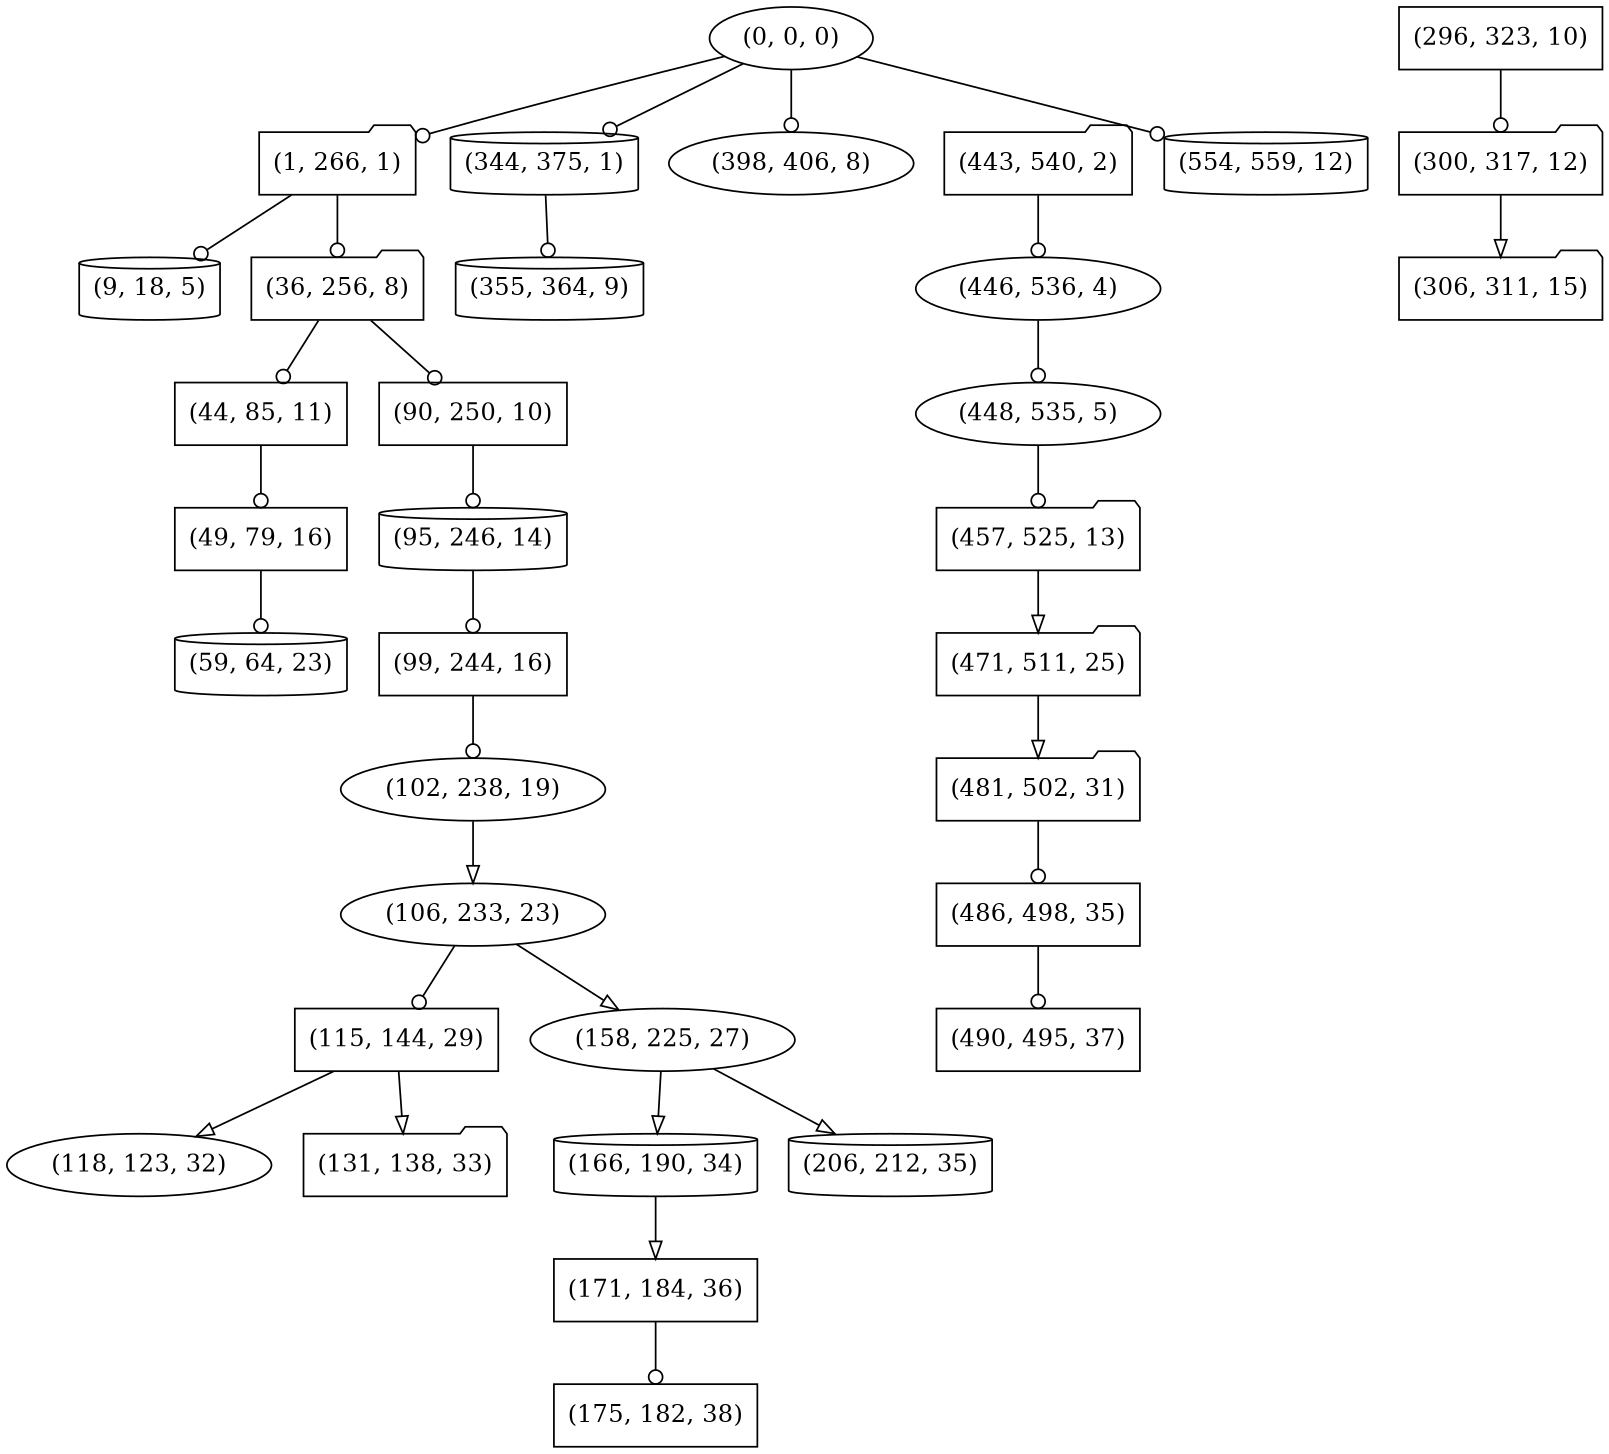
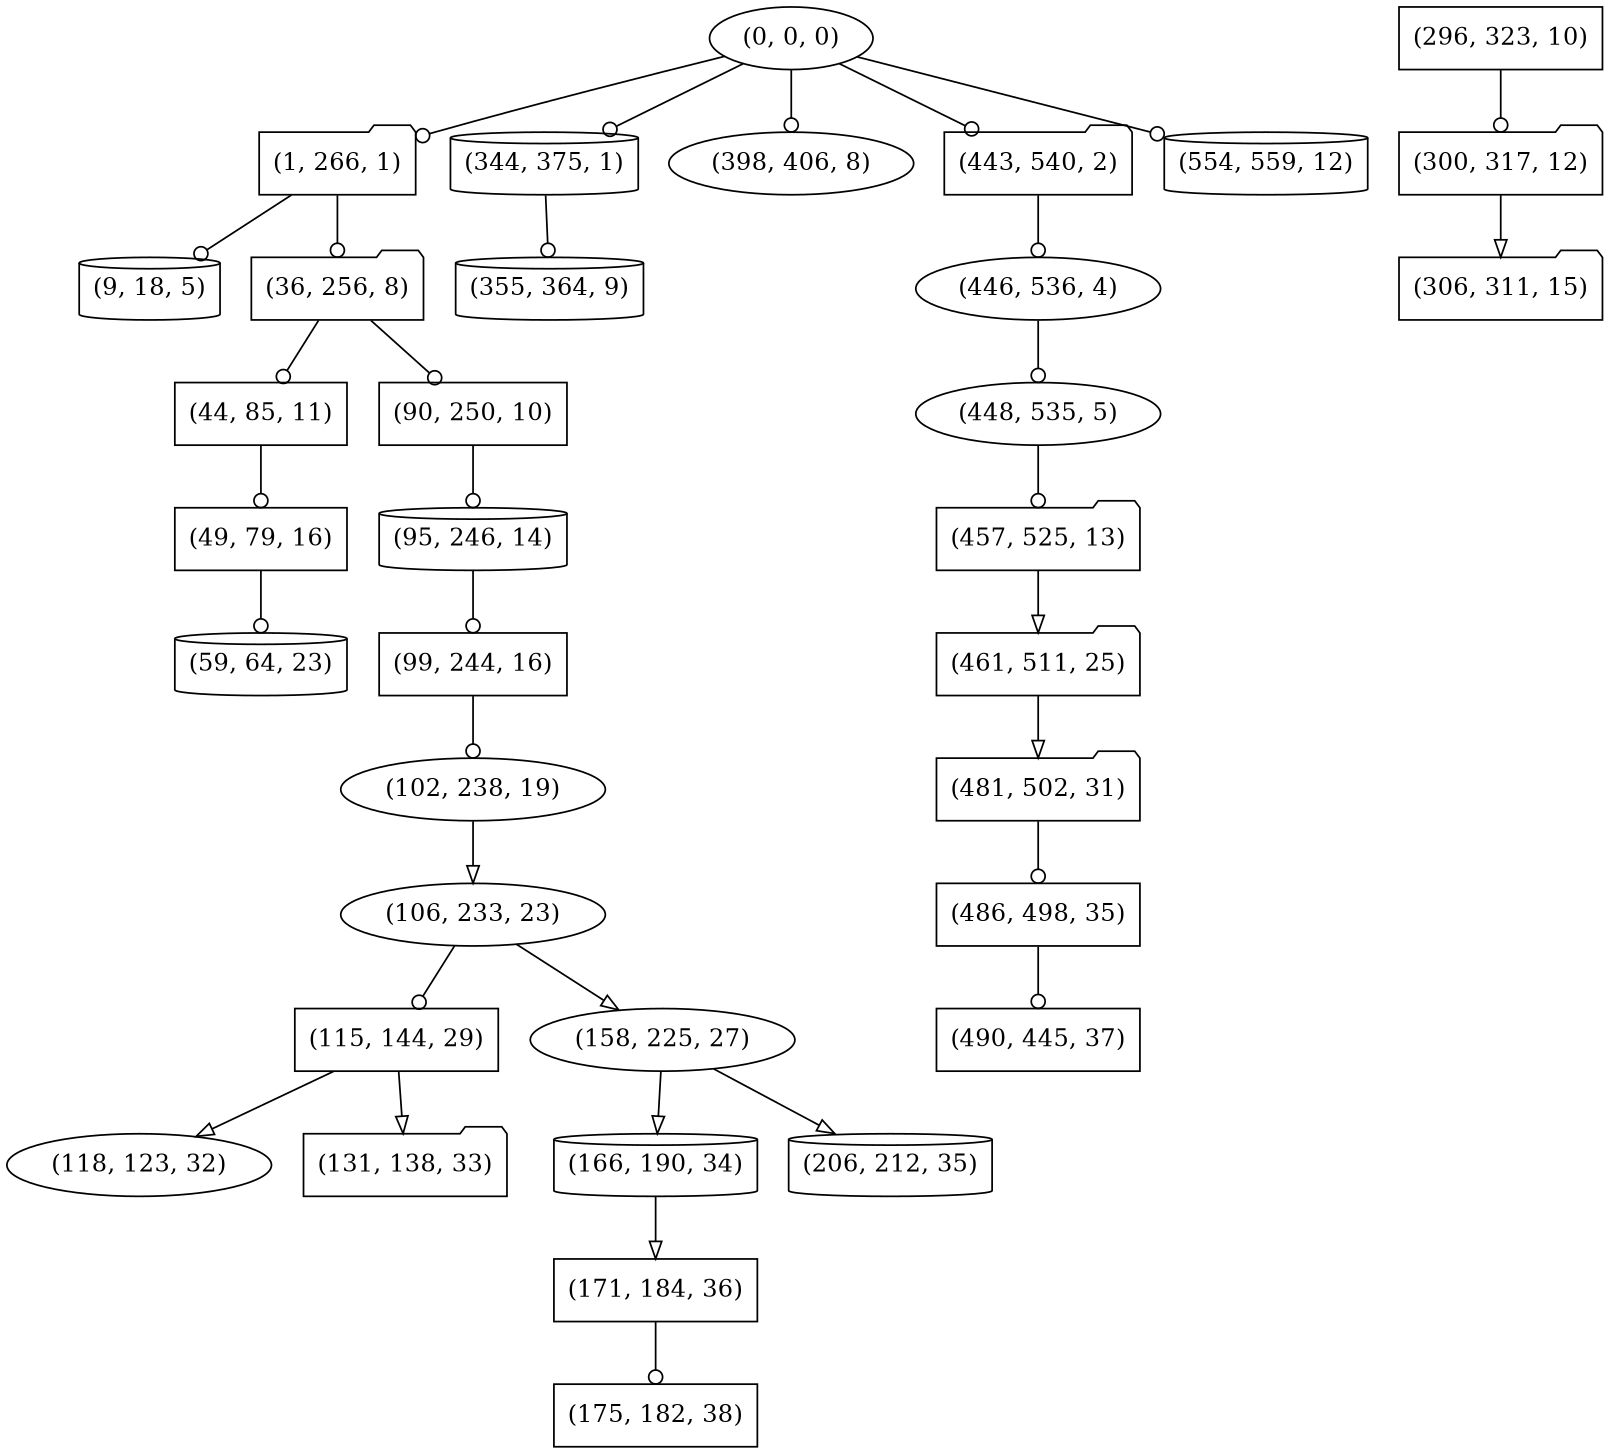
edge "(0, 0, 0)" -> "(443, 540, 2)": added
node "(471, 511, 25)": label "(471, 511, 25)" -> "(461, 511, 25)"
node "(490, 495, 37)": label "(490, 495, 37)" -> "(490, 445, 37)"
